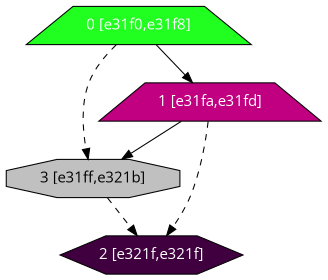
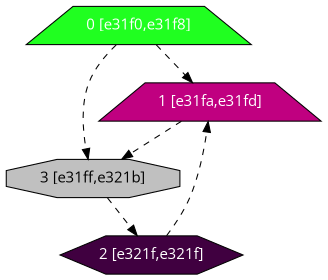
edge "0 [e31f0,e31f8]" -> "1 [e31fa,e31fd]": style solid -> dashed
edge "1 [e31fa,e31fd]" -> "3 [e31ff,e321b]": style solid -> dashed
edge "1 [e31fa,e31fd]" -> "2 [e321f,e321f]": reversed
